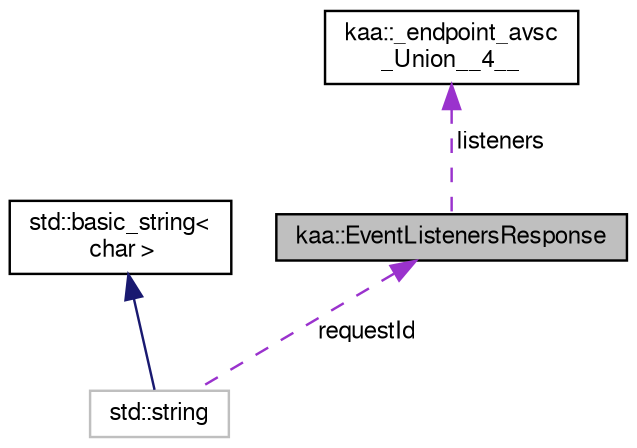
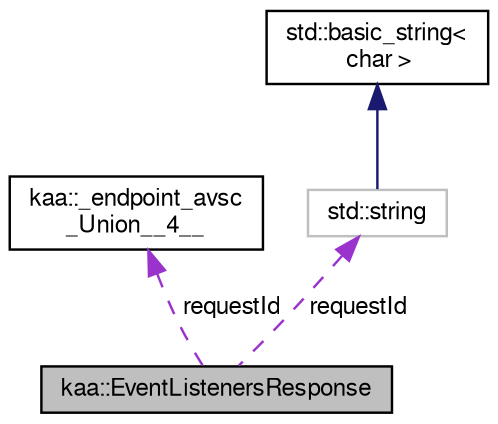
edge "kaa::EventListenersResponse" -> "kaa::_endpoint_avsc _Union__4__": label " listeners" -> " requestId"
edge "std::string" -> "kaa::EventListenersResponse": reversed
